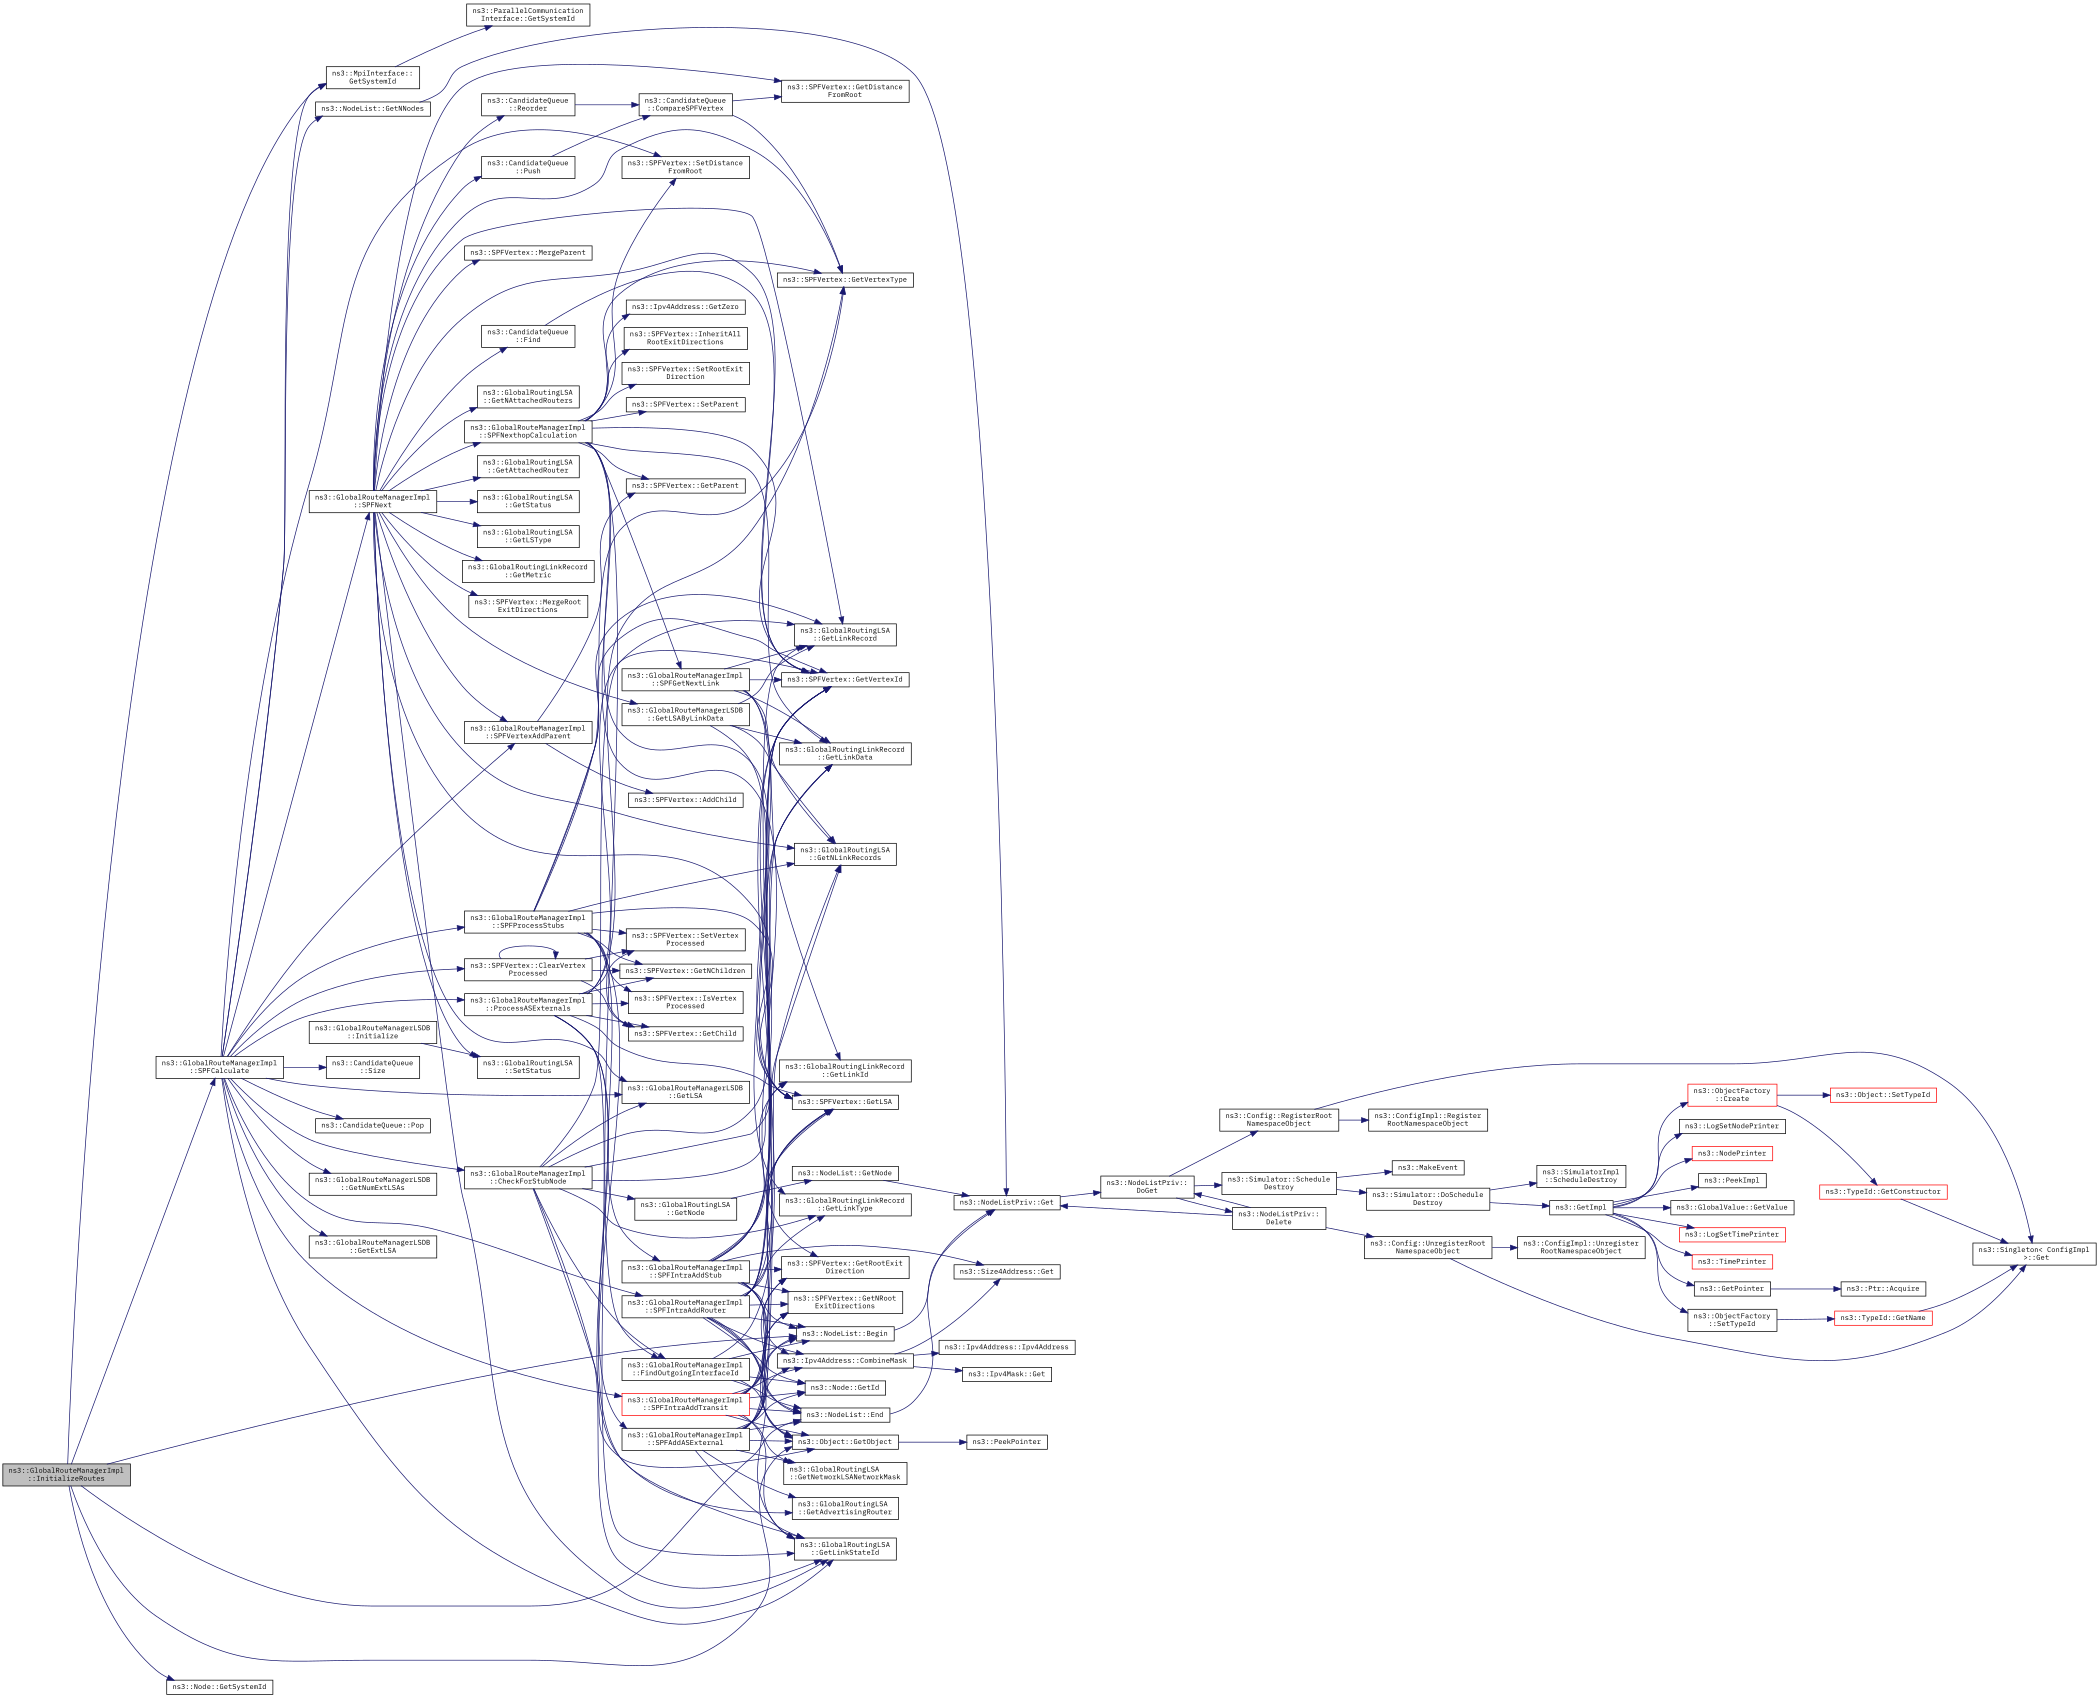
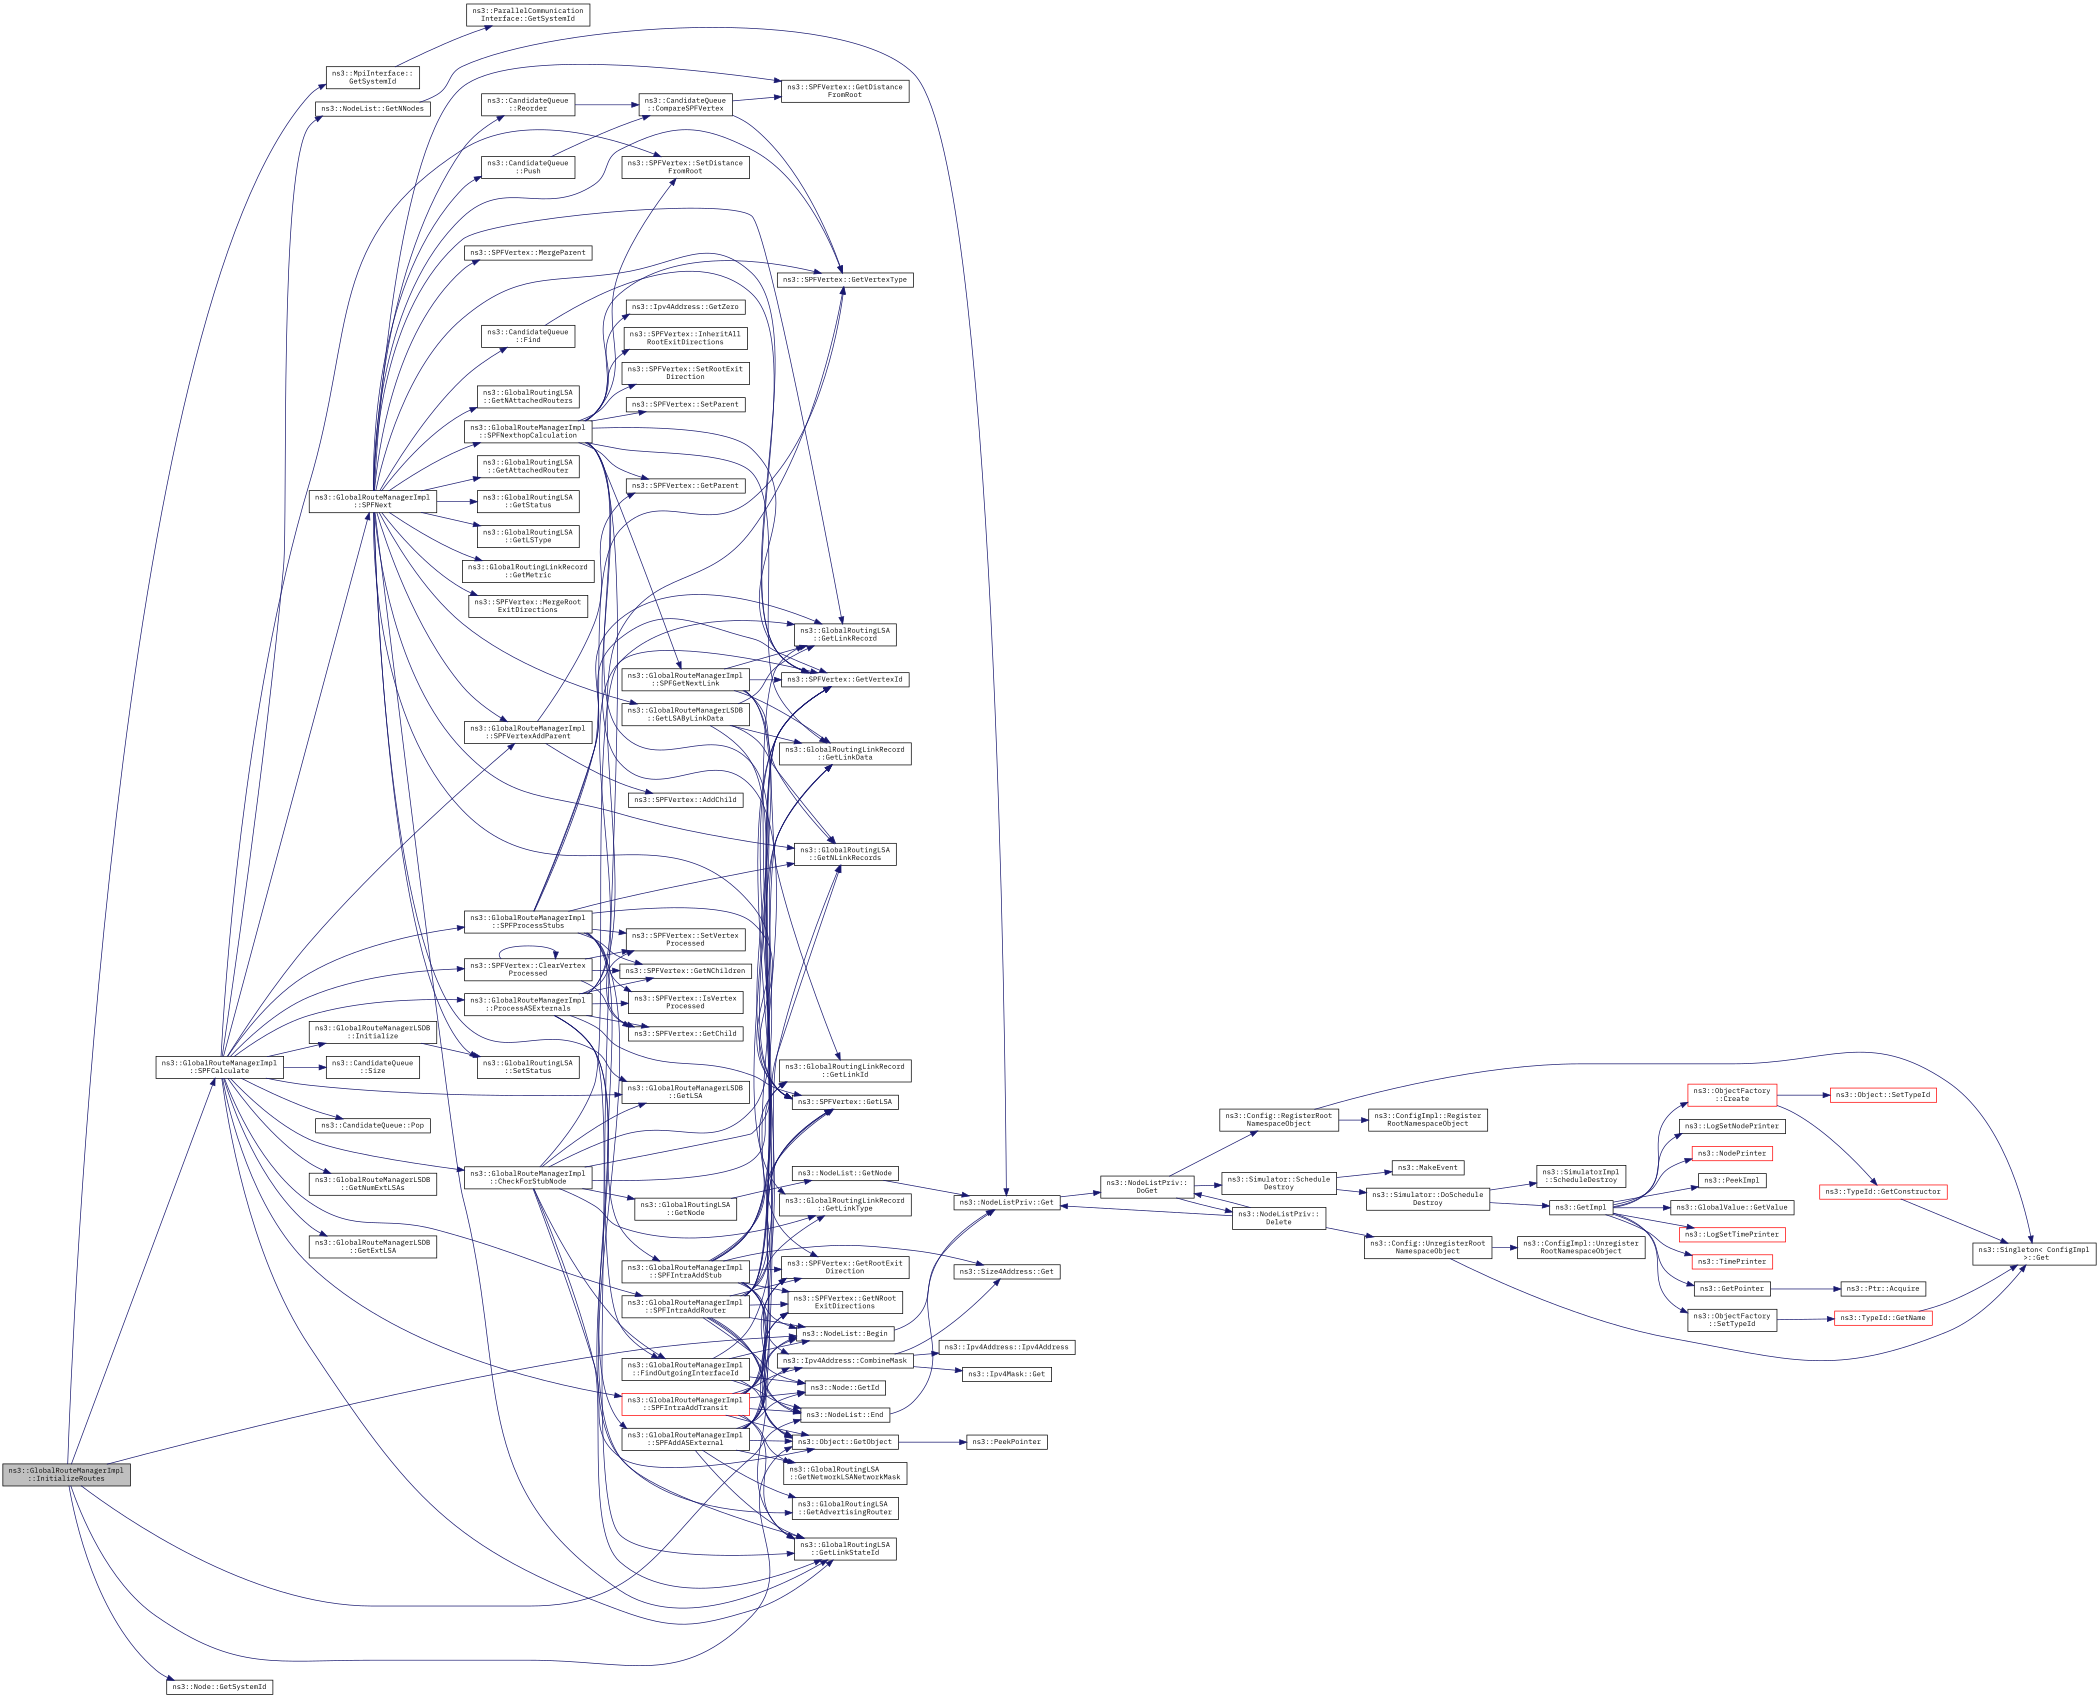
edge "ns3::GlobalRouteManagerImpl ::SPFCalculate" -> "ns3::MpiInterface:: GetSystemId": now "ns3::GlobalRouteManagerImpl ::SPFCalculate" -> "ns3::GlobalRouteManagerLSDB ::Initialize"
edge "ns3::GlobalRouteManagerImpl ::SPFIntraAddRouter" -> "ns3::Ipv4Address::CombineMask": now "ns3::GlobalRouteManagerImpl ::SPFIntraAddRouter" -> "ns3::SPFVertex::GetRootExit Direction"
edge "ns3::GlobalRouteManagerImpl ::SPFAddASExternal" -> "ns3::NodeList::End": removed
